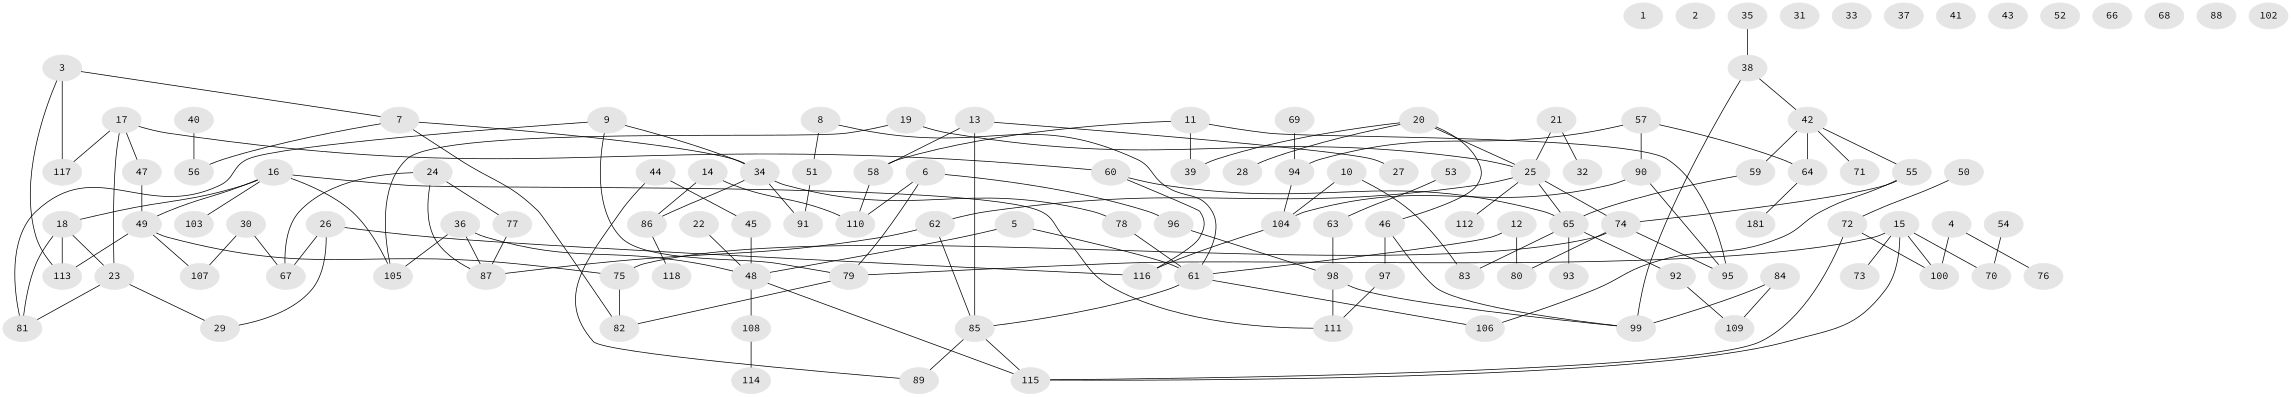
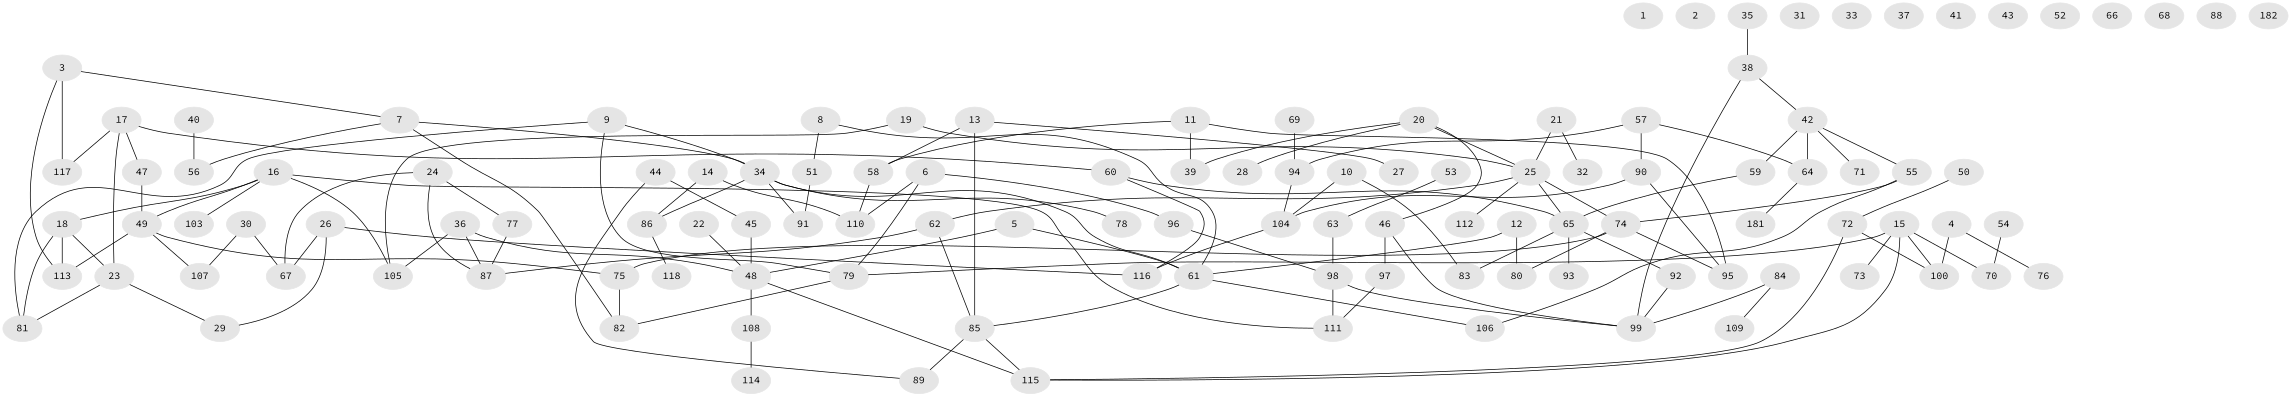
node "102": label "102" -> "182"
edge "78" -- "61": now "34" -- "61"
edge "92" -- "109": now "92" -- "99"
